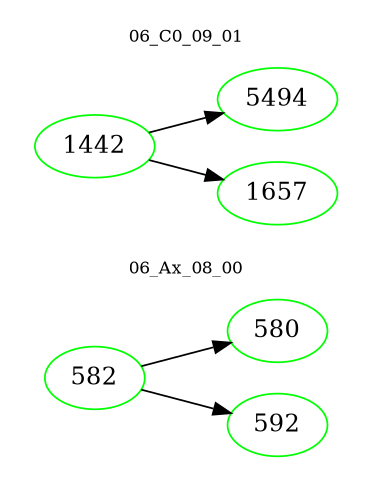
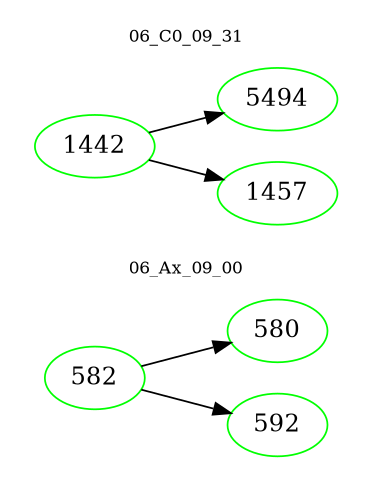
cluster "06_C0_09_01": label "06_C0_09_01" -> "06_C0_09_31"
node "1657": label "1657" -> "1457"
cluster "06_Ax_08_00": label "06_Ax_08_00" -> "06_Ax_09_00"
